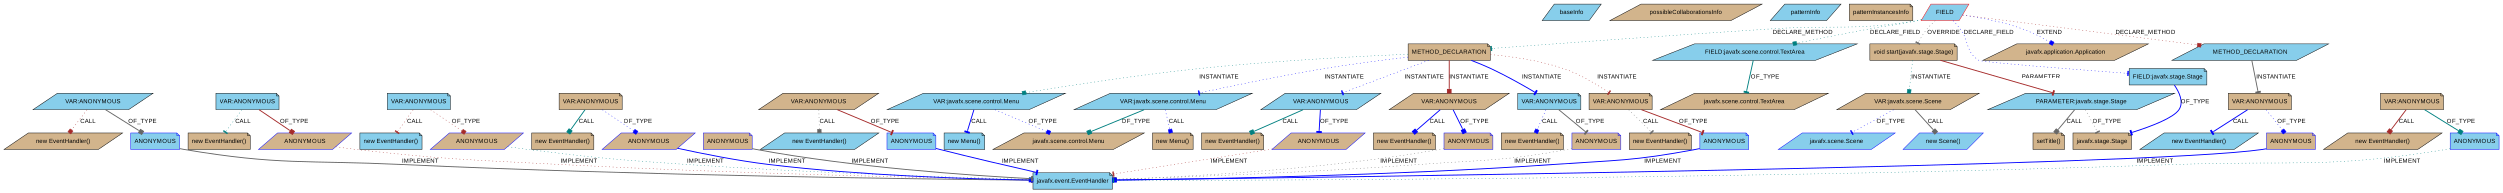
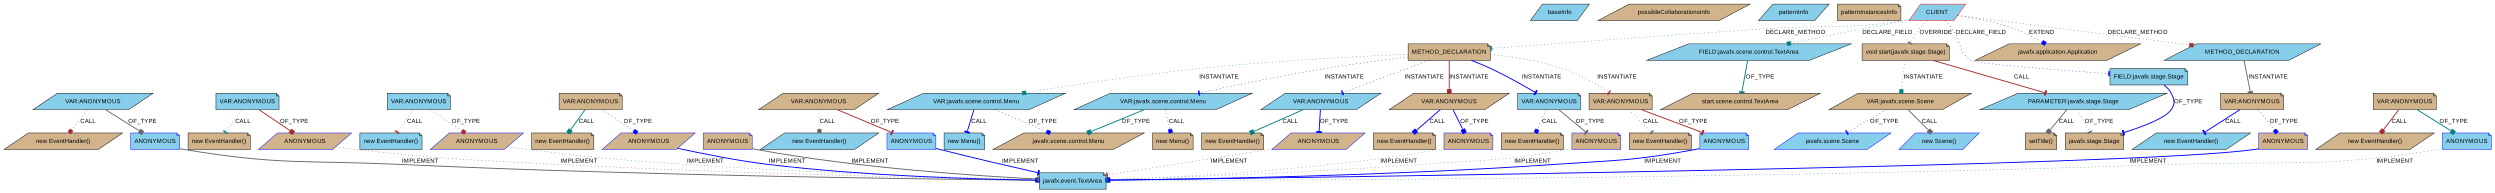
node "FIELD": label "FIELD" -> "CLIENT"
edge "void start(javafx.stage.Stage)" -> "PARAMETER:javafx.stage.Stage": label "PARAMETER" -> "CALL"
node "javafx.scene.control.TextArea": label "javafx.scene.control.TextArea" -> "start.scene.control.TextArea"
node "javafx.event.EventHandler": label "javafx.event.EventHandler" -> "javafx.event.TextArea"
